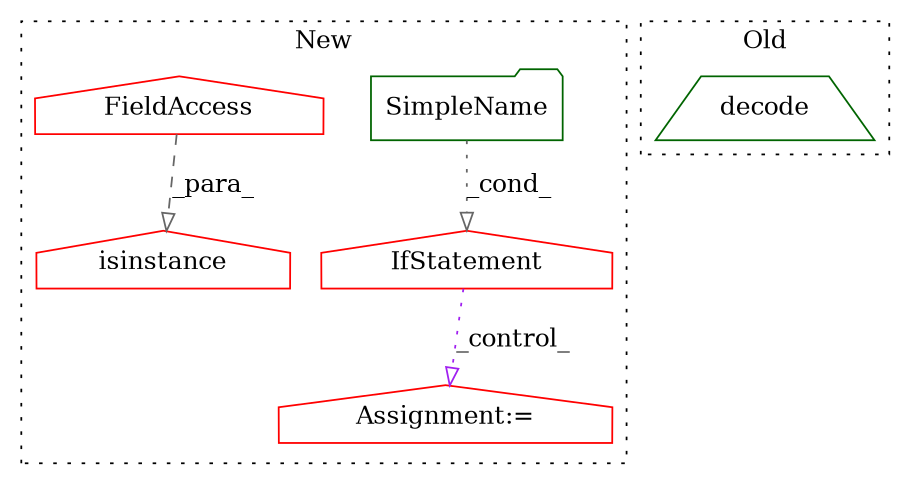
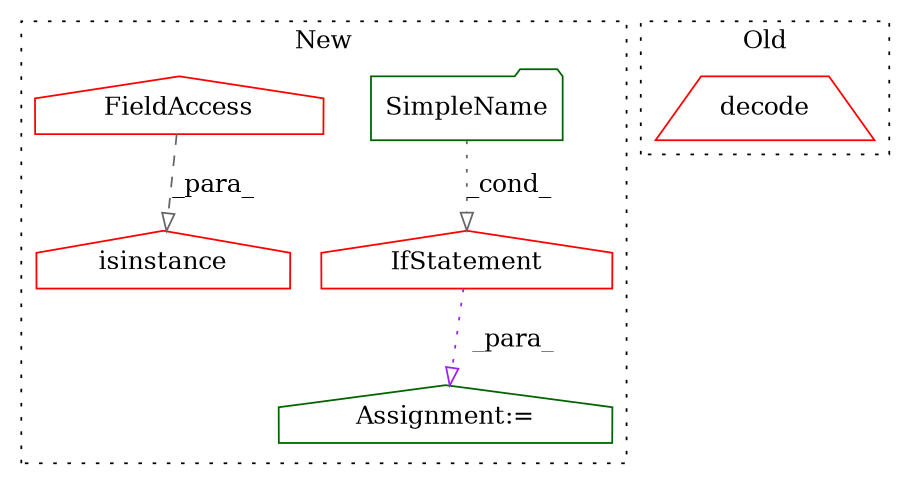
node "decode": color darkgreen -> red
edge "IfStatement" -> "Assignment:=": label "_control_" -> "_para_"
node "Assignment:=": color red -> darkgreen
